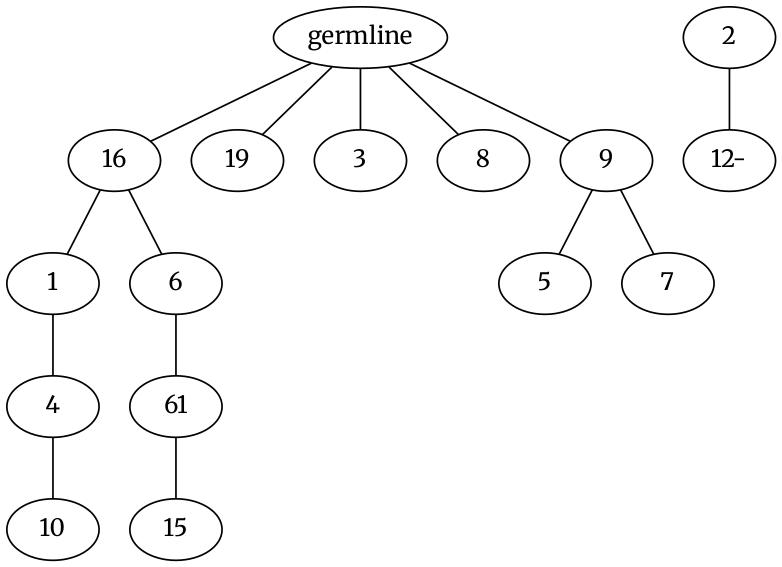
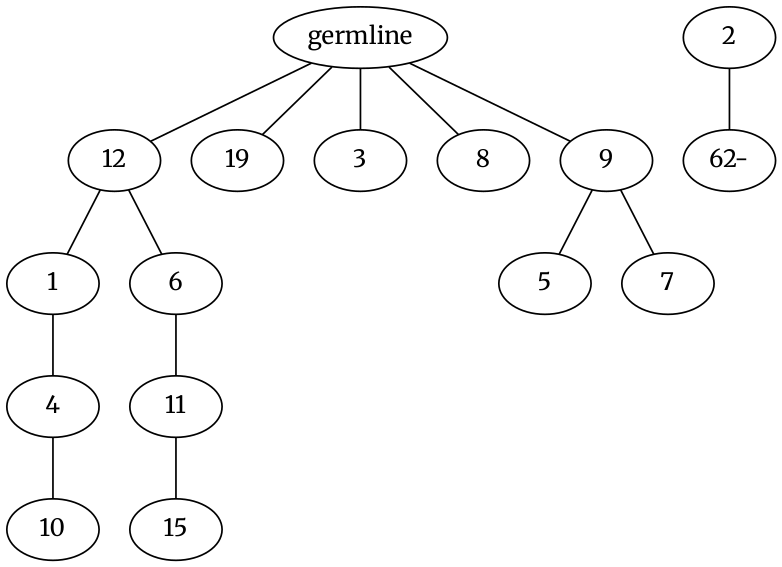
node "16": label "16" -> "12"
node "12-": label "12-" -> "62-"
node "61": label "61" -> "11"
